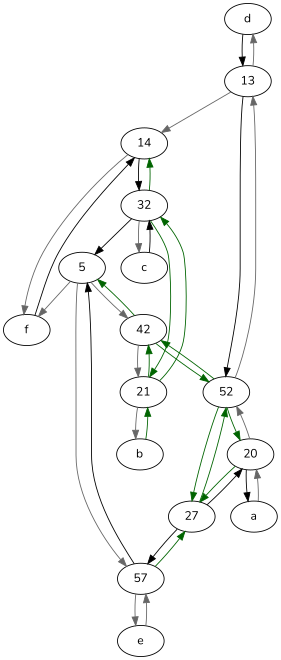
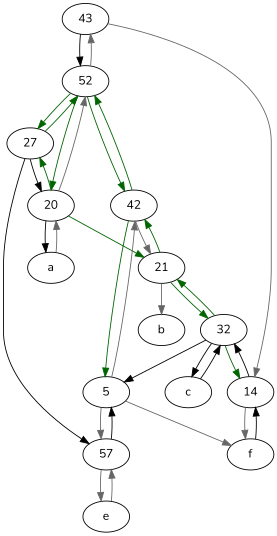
node "d": removed
node "13": label "13" -> "43"
edge "32" -> "c": color gray40 -> black
edge "b" -> "21": now "20" -> "21"
edge "57" -> "27": removed
